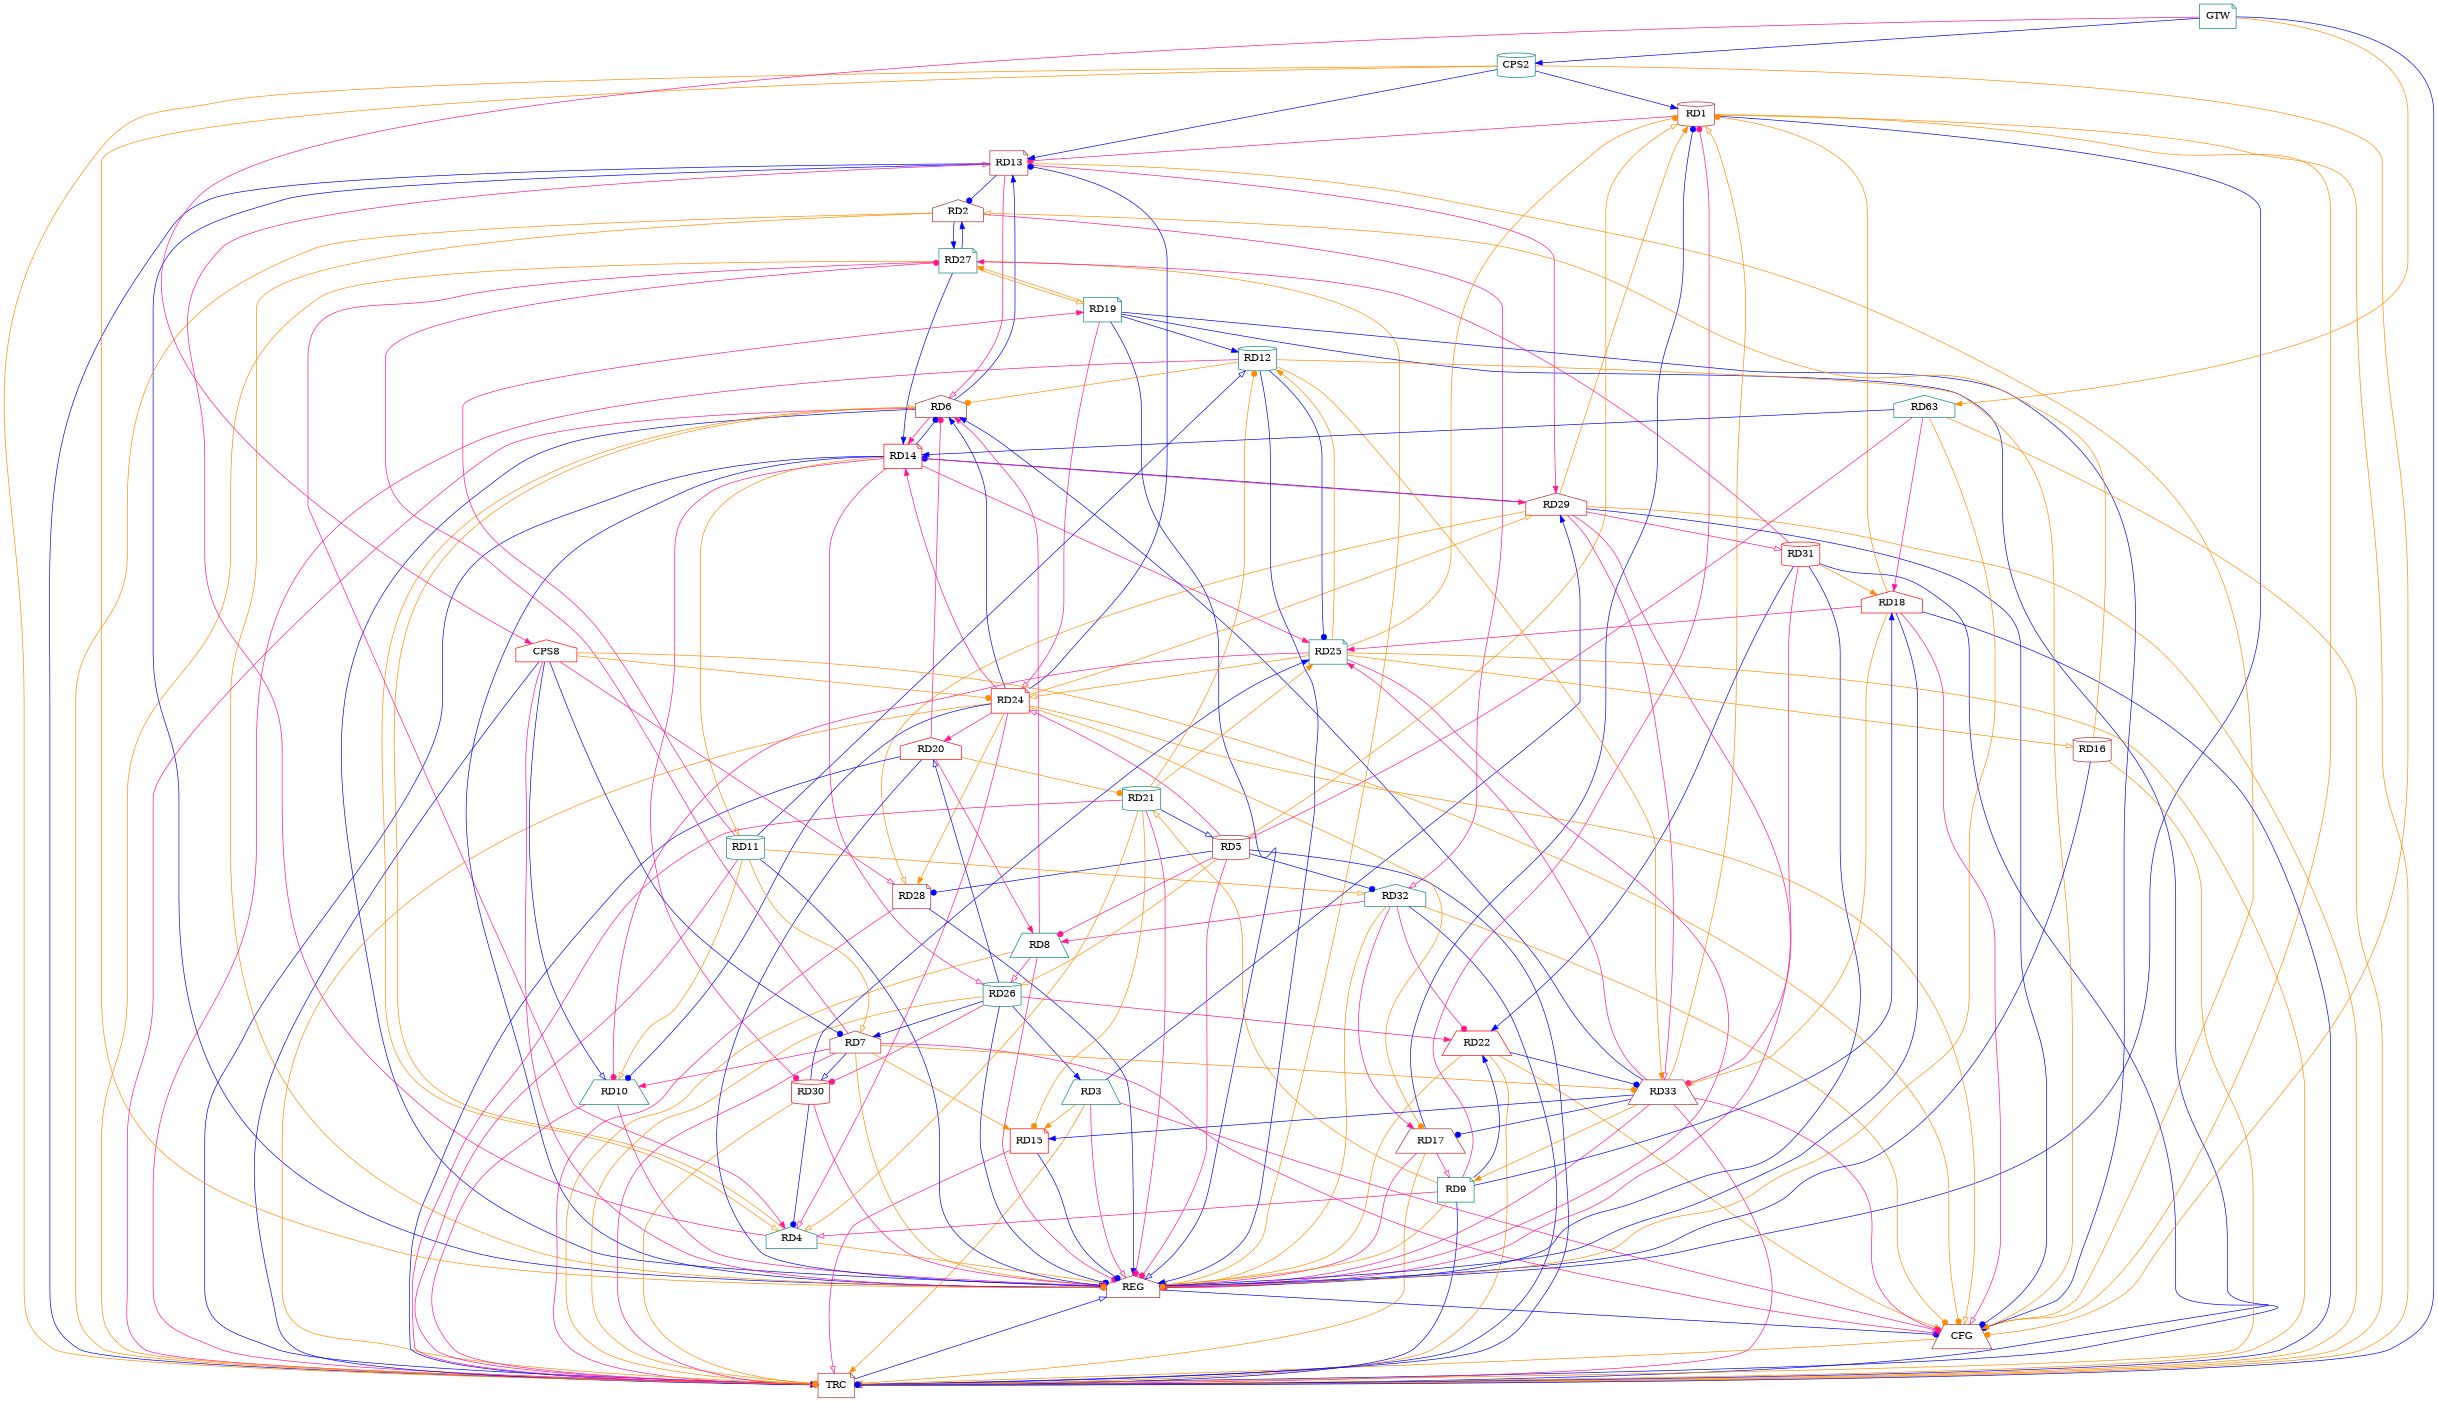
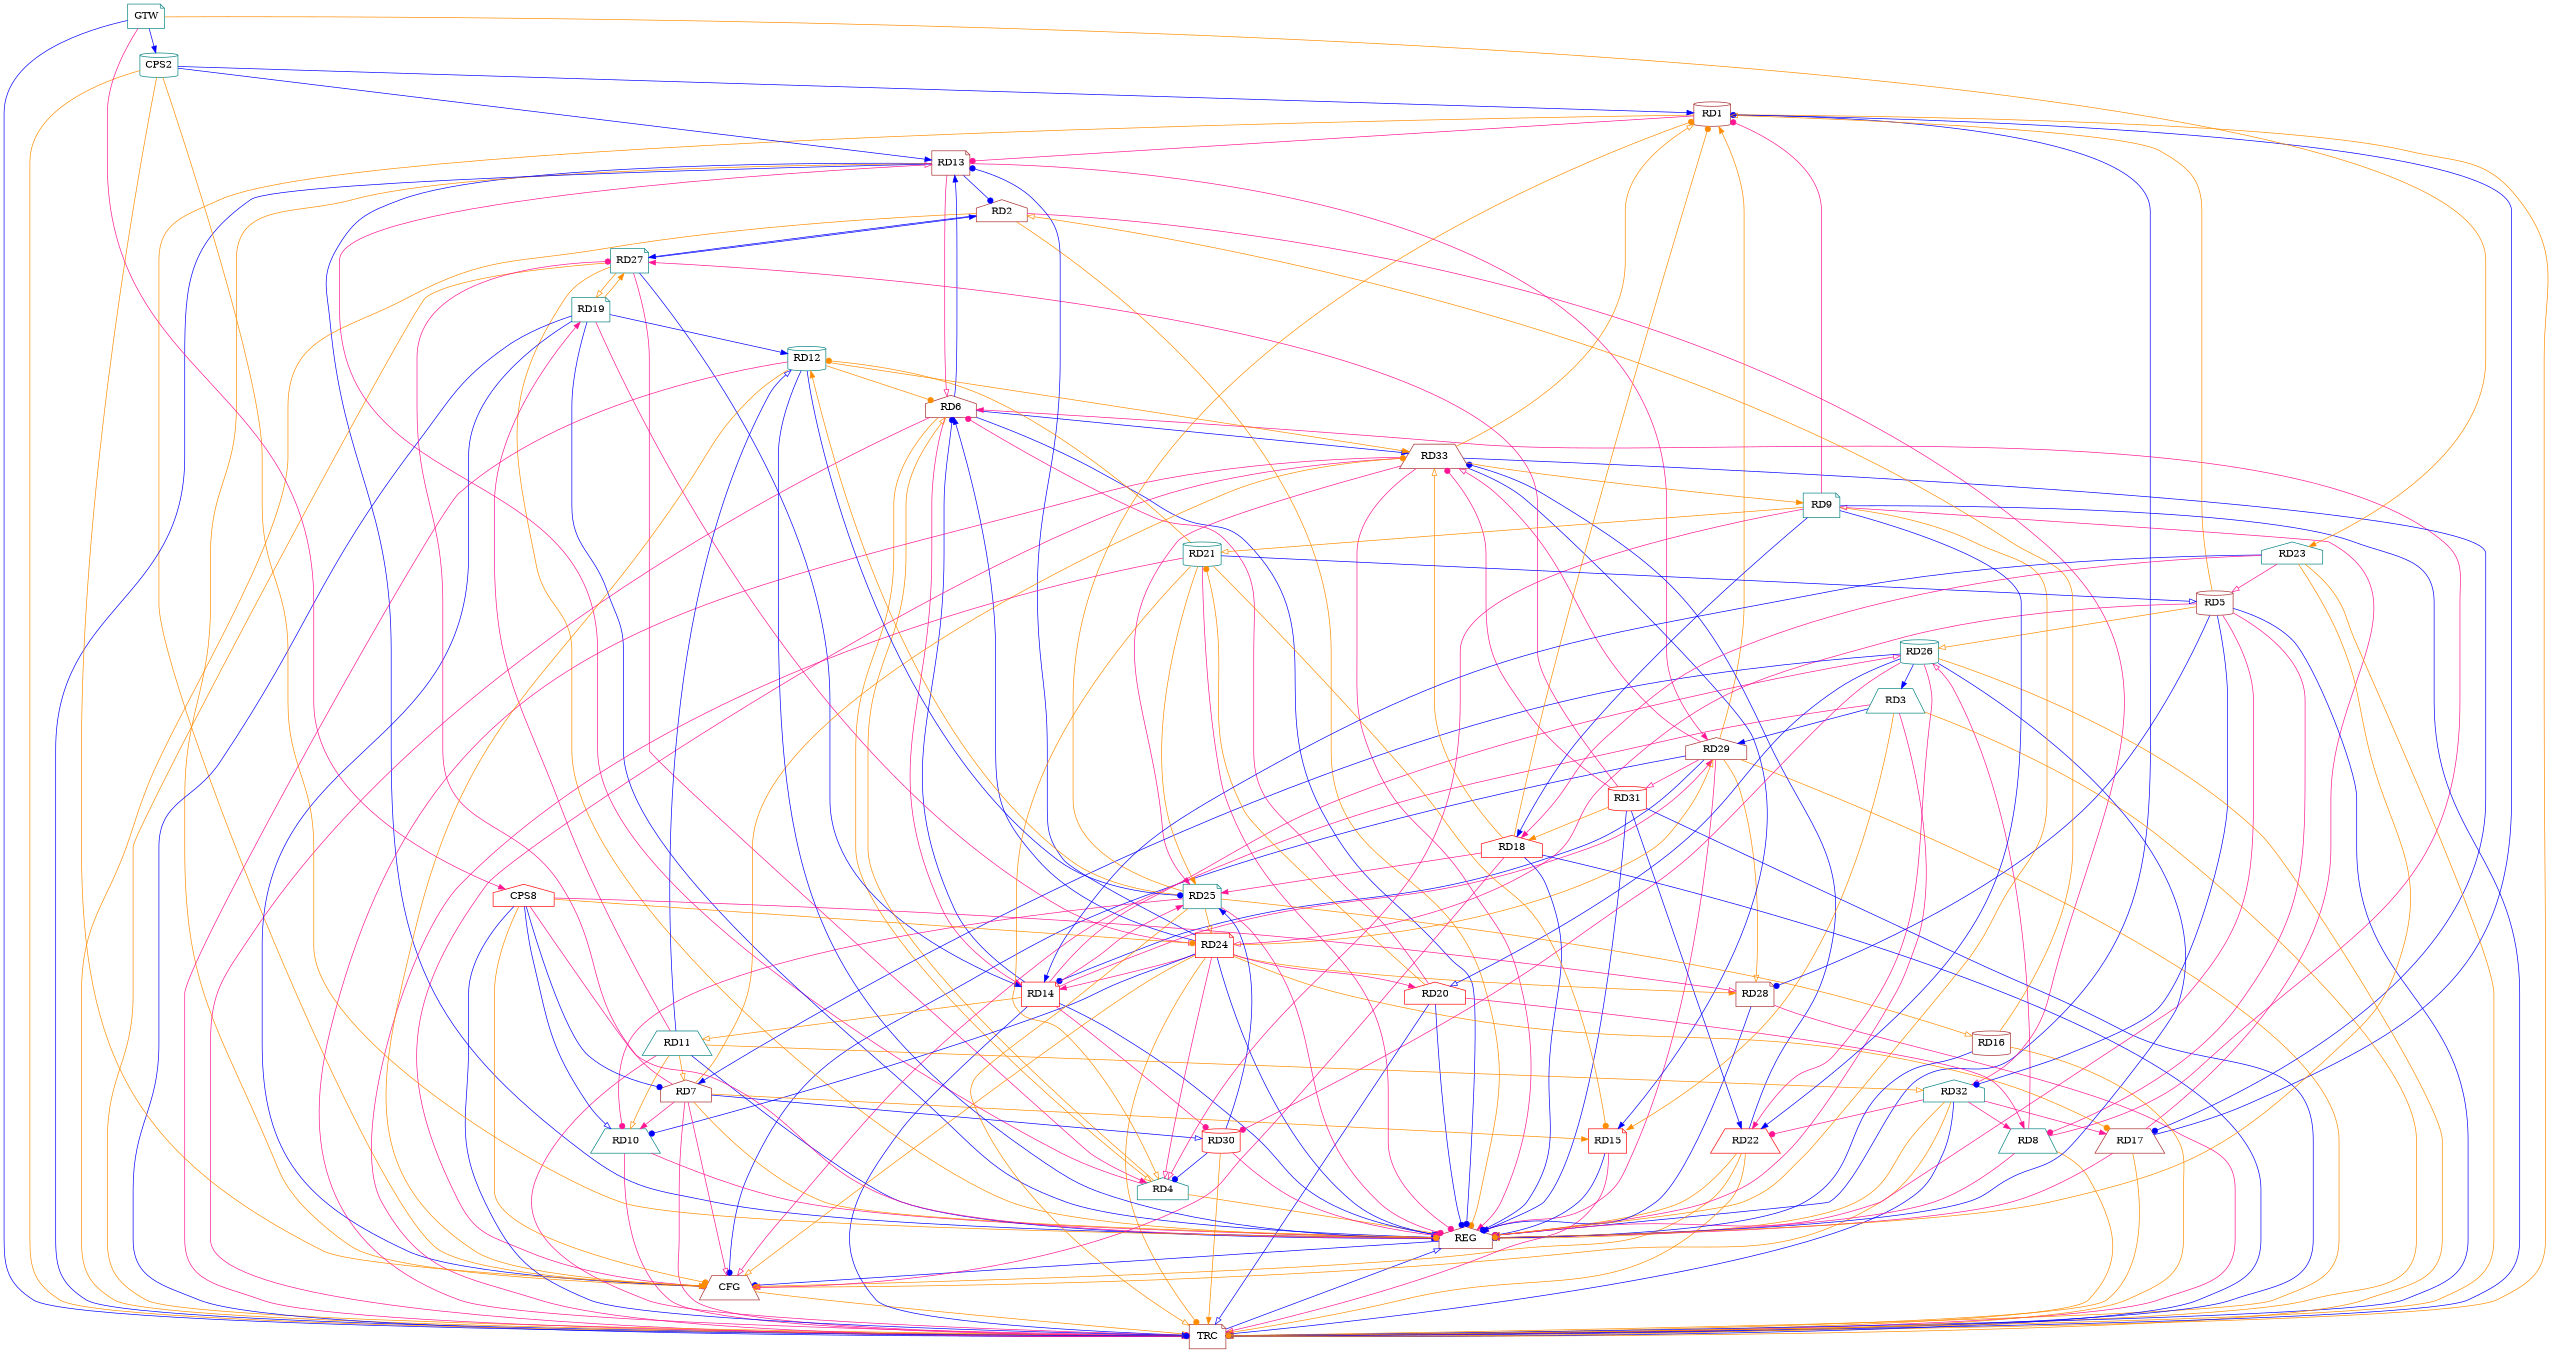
node "RD63": label "RD63" -> "RD23"
edge "RD33" -> "RD6": reversed
node "RD11": shape cylinder -> trapezium
edge "RD24" -> "REG": added
